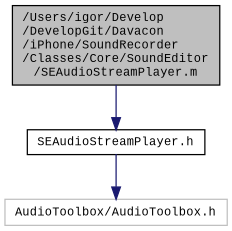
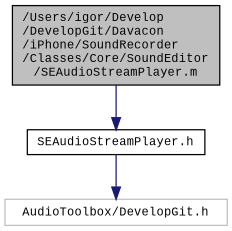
node "AudioToolbox/AudioToolbox.h": label "AudioToolbox/AudioToolbox.h" -> "AudioToolbox/DevelopGit.h"
